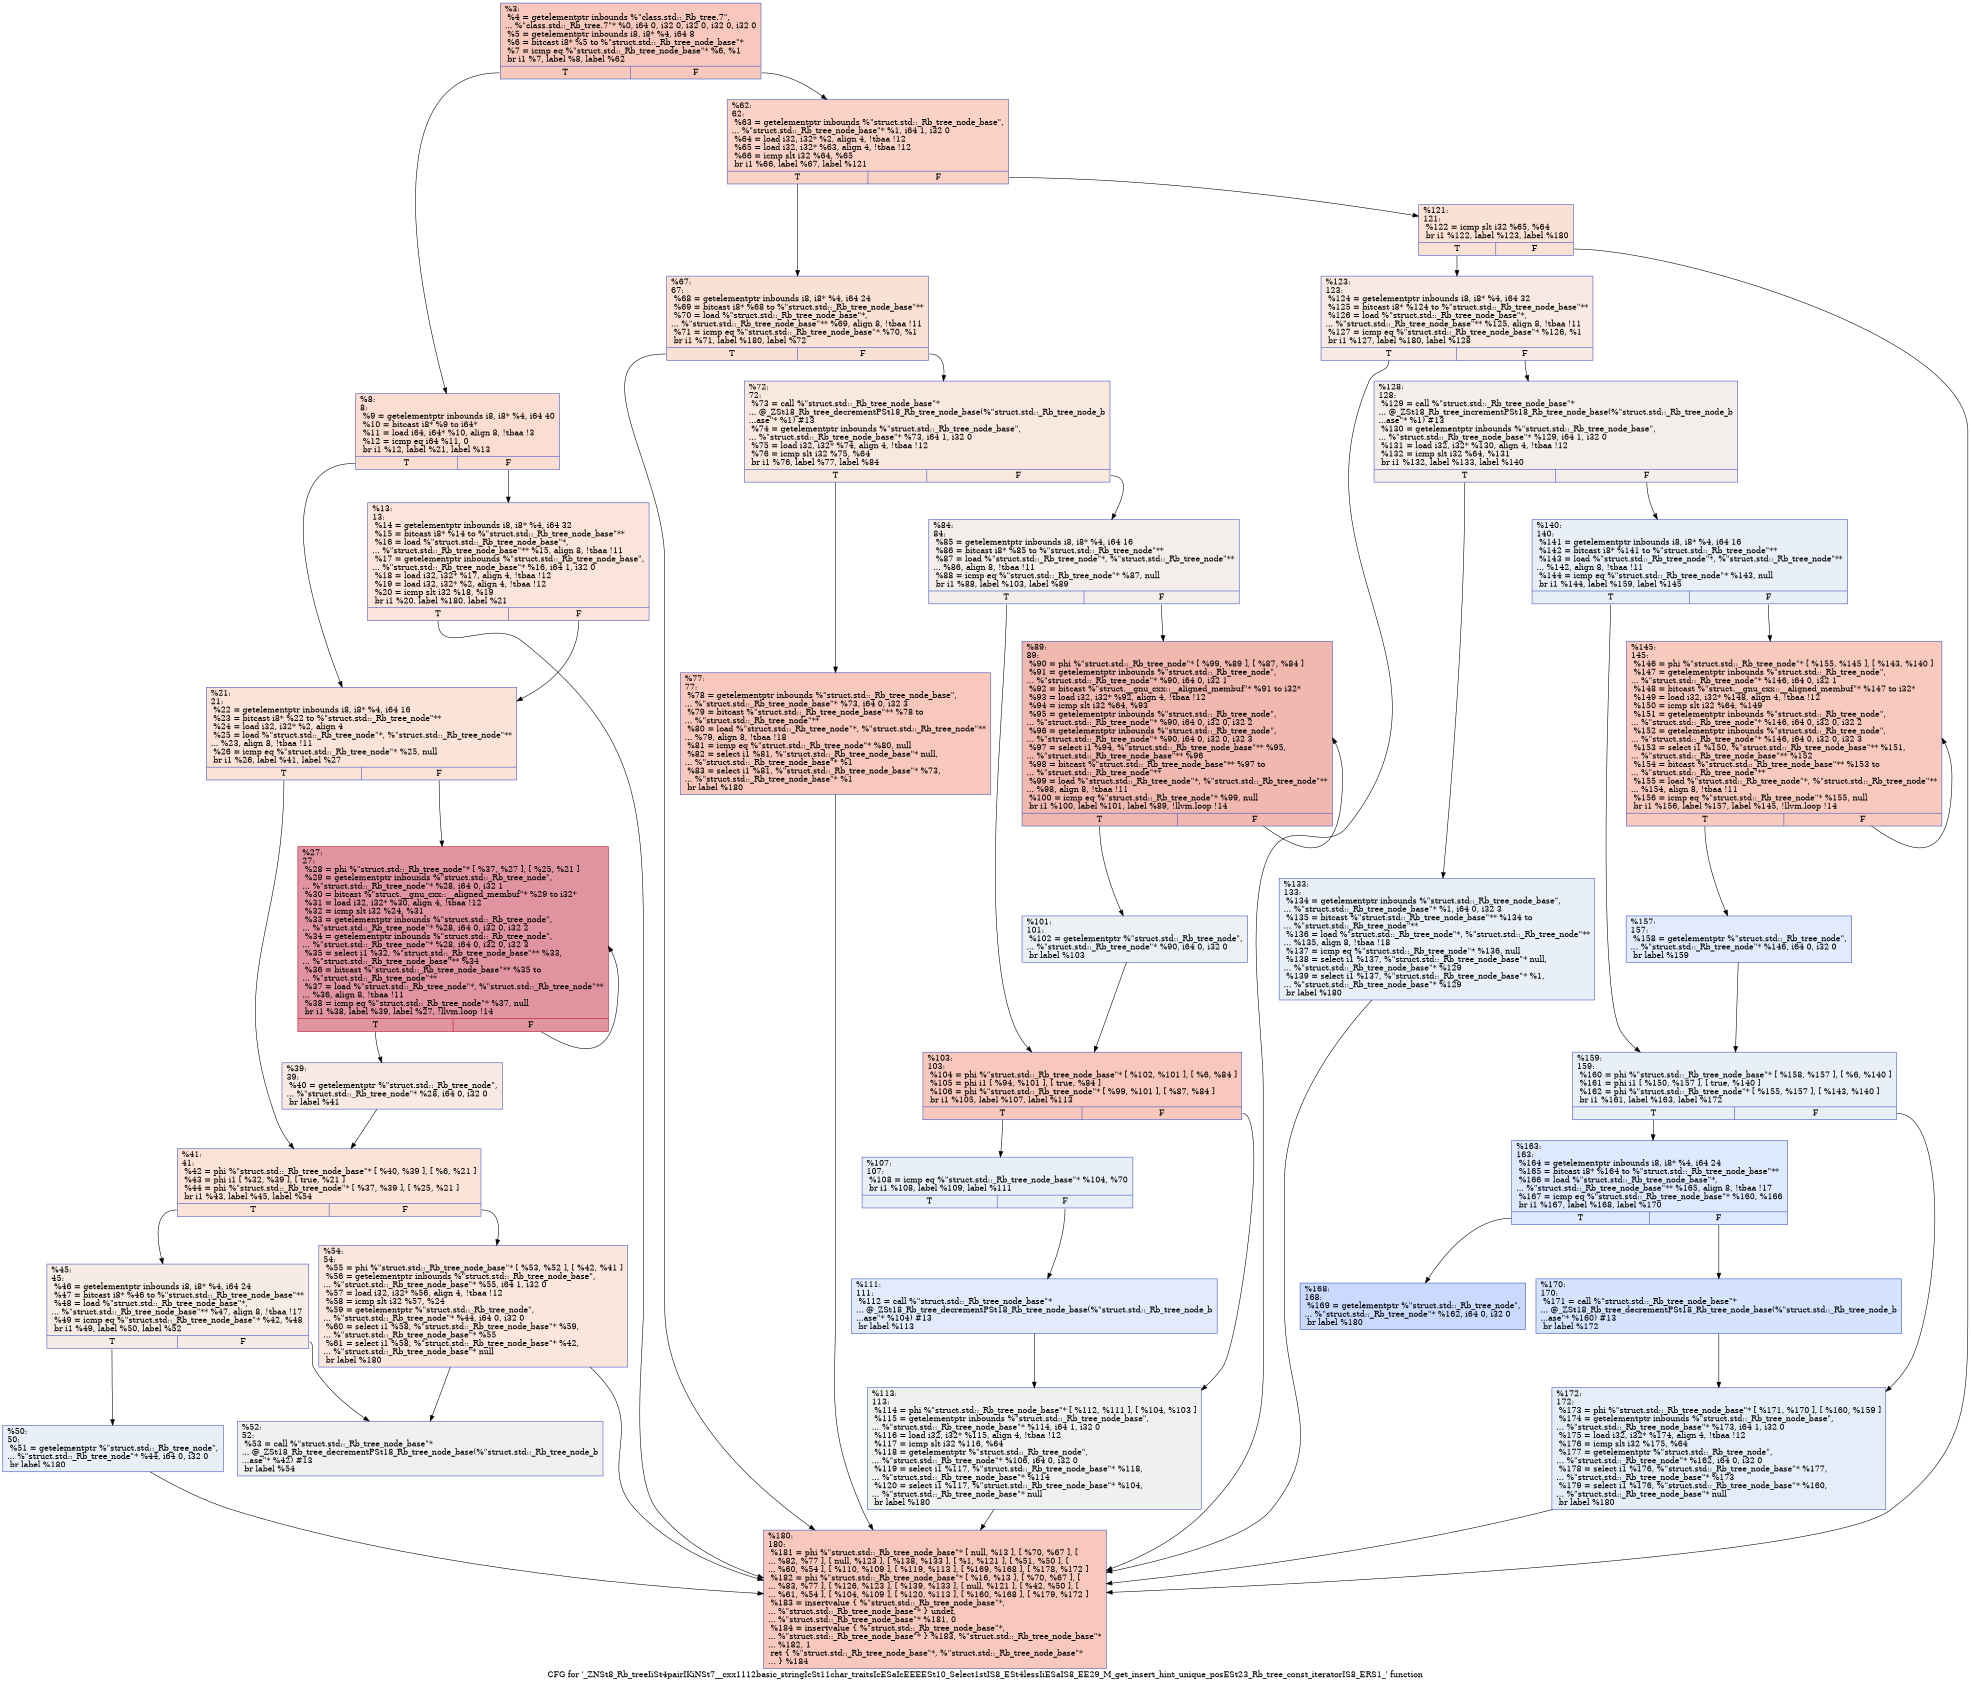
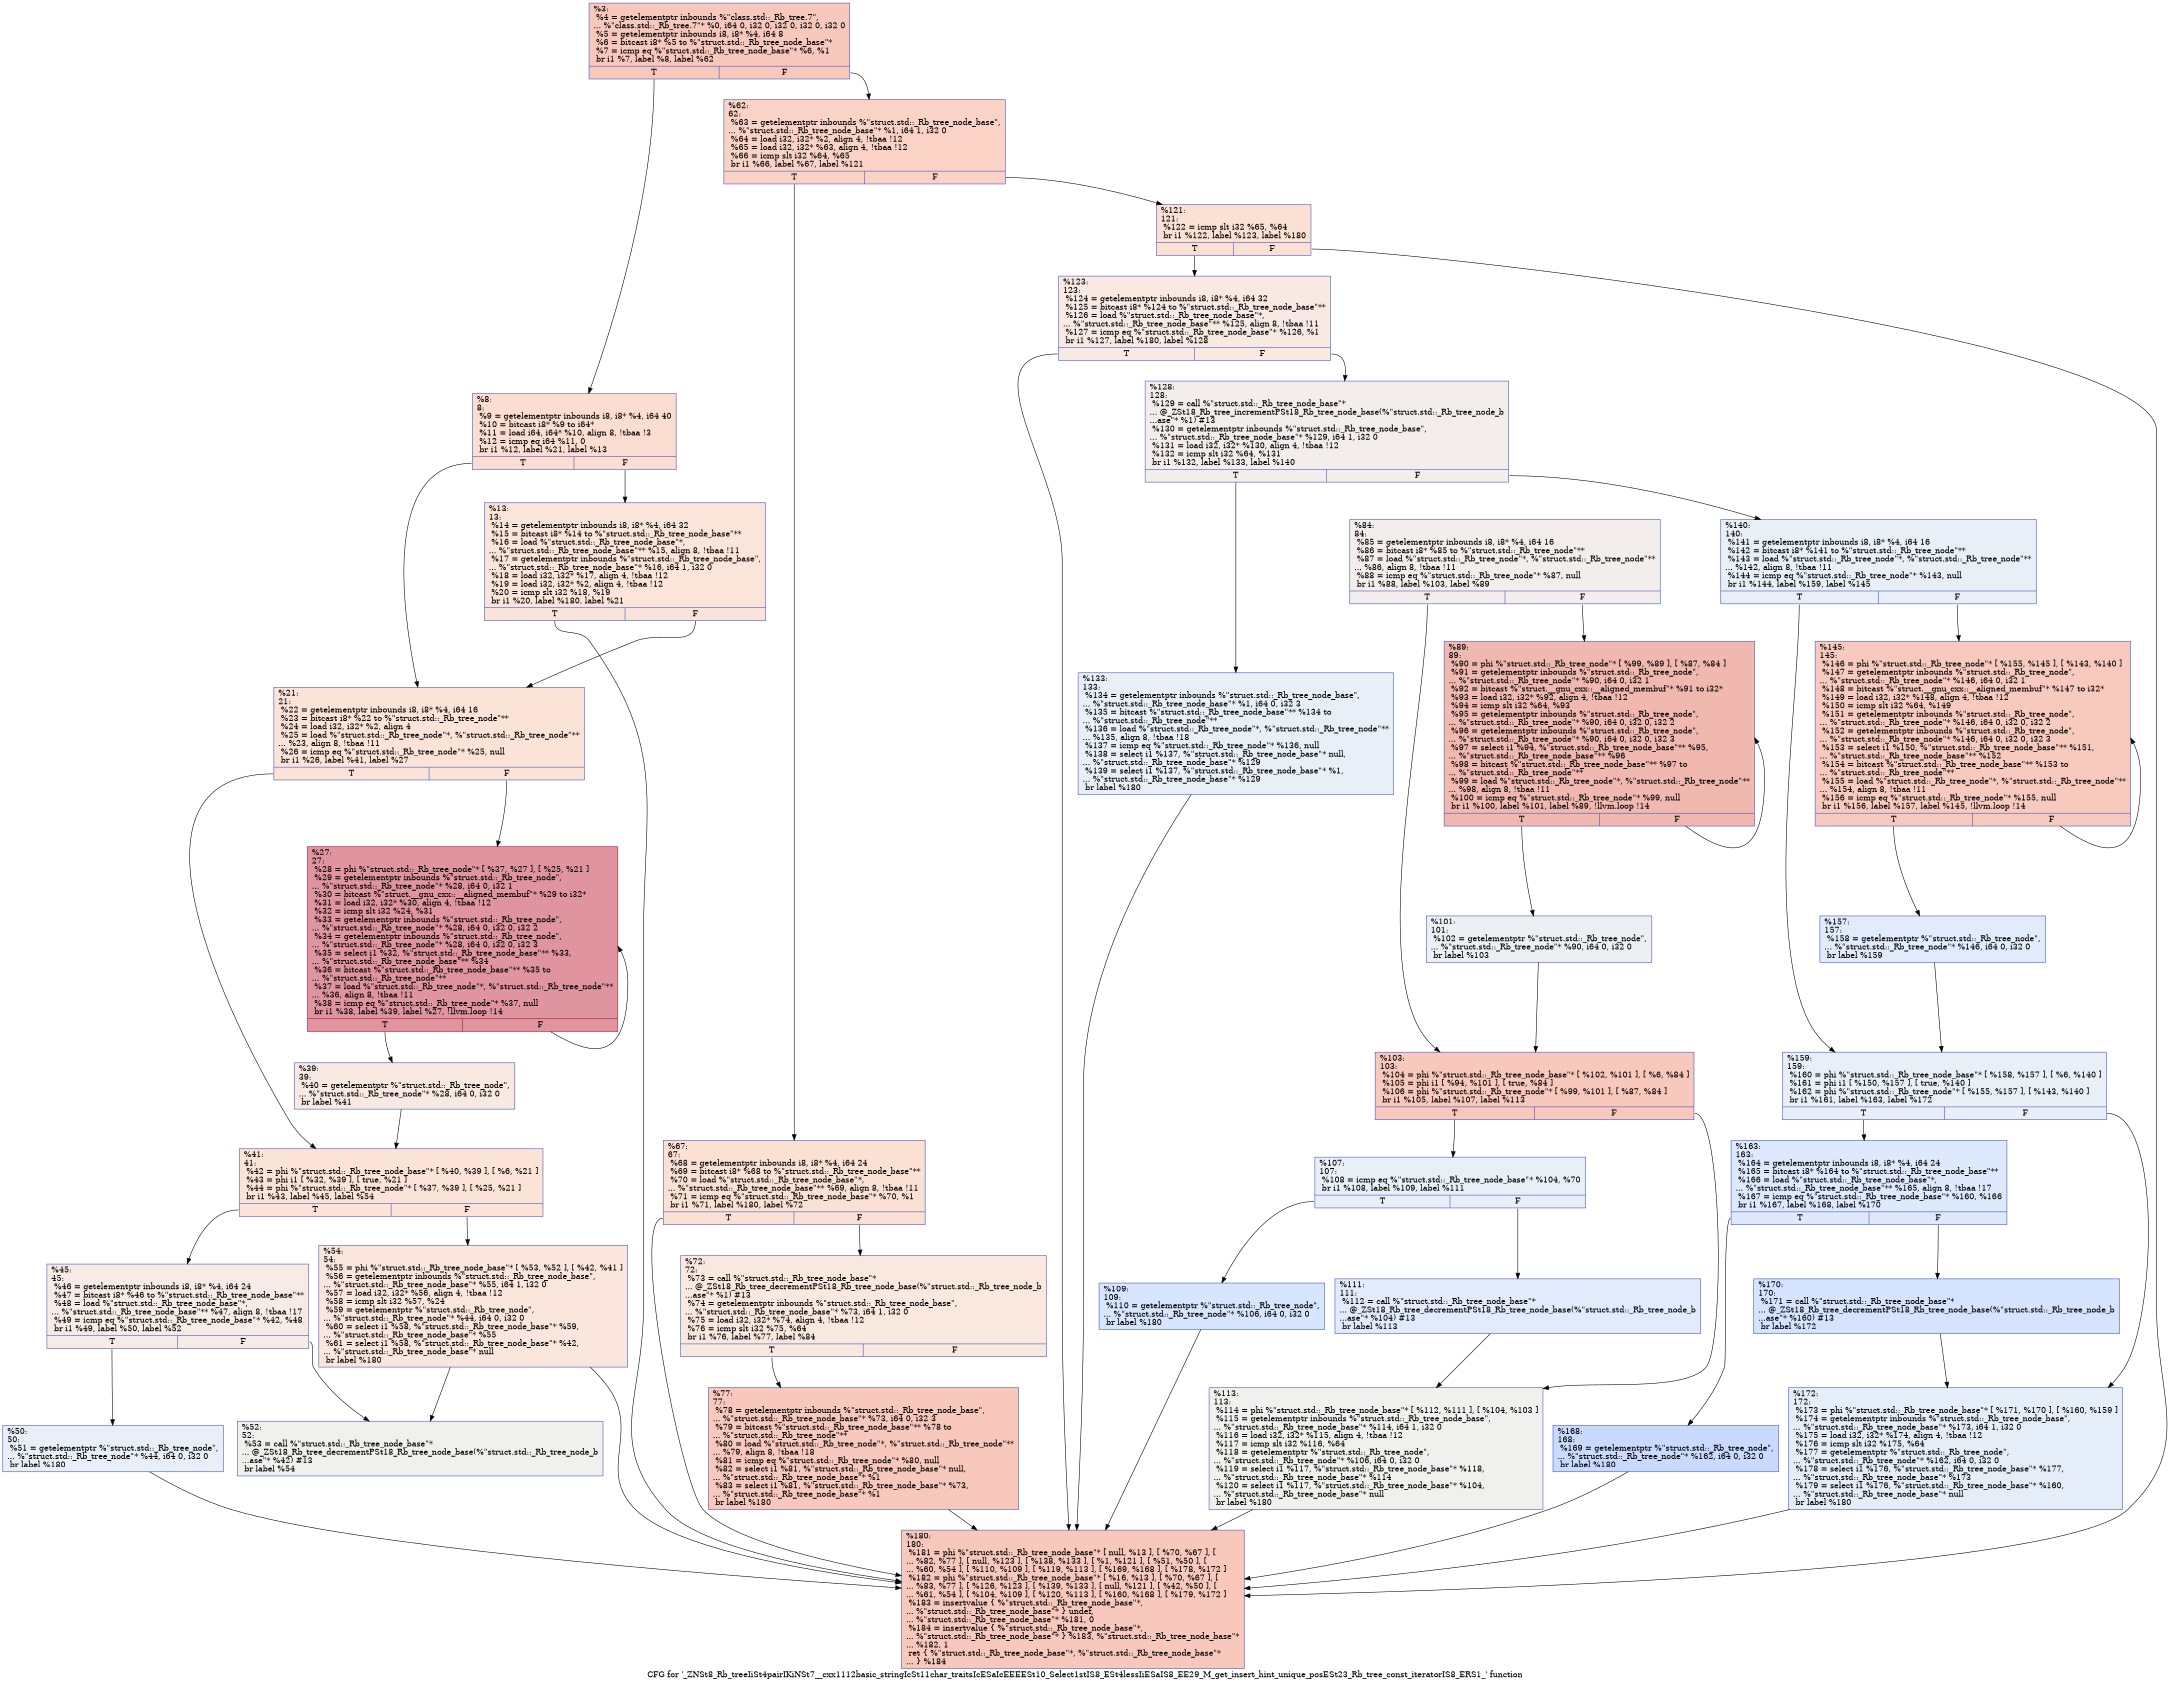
edge "%72:" -> "%84:": removed
node "%109:": added
edge "%168:" -> "%180:": added
